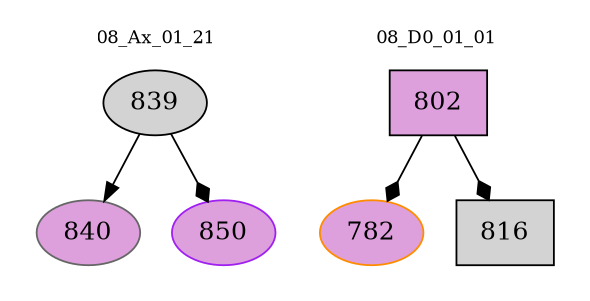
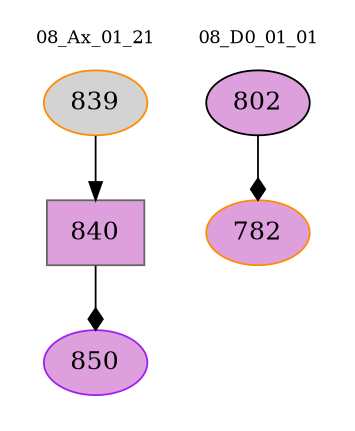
node "839": color black -> darkorange
node "802": shape box -> ellipse
edge "839" -> "850": now "840" -> "850"
node "840": shape ellipse -> box
node "816": removed
